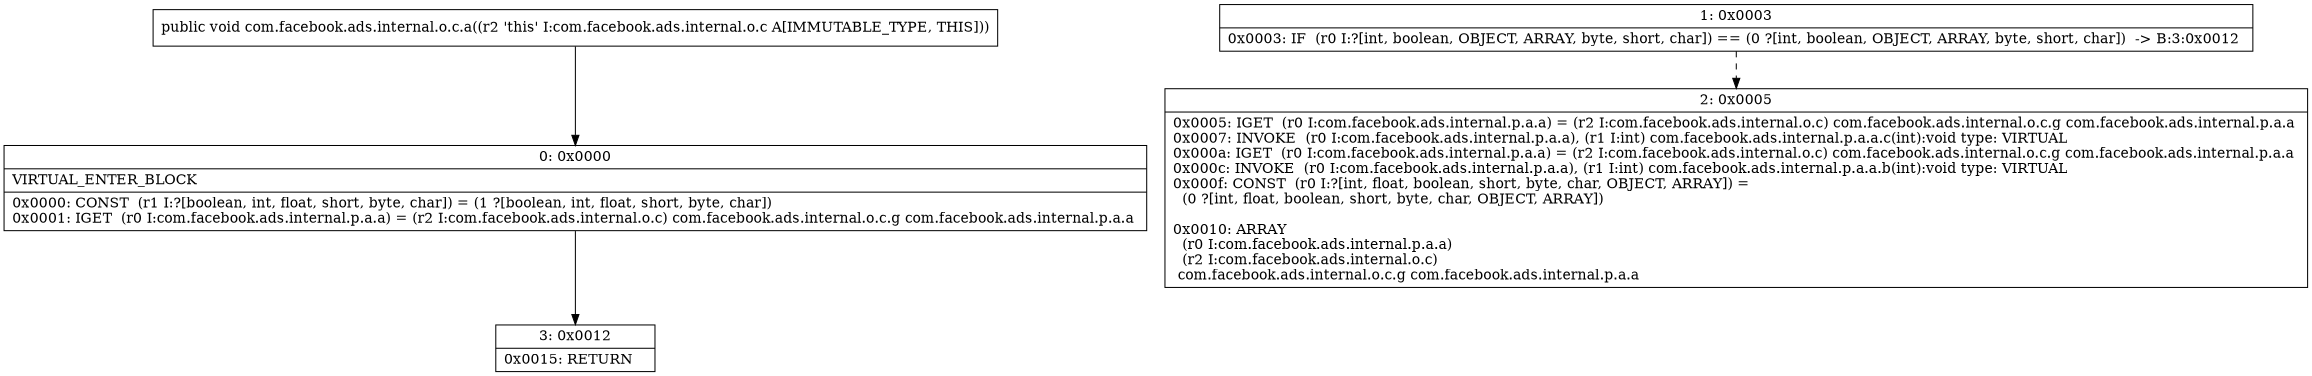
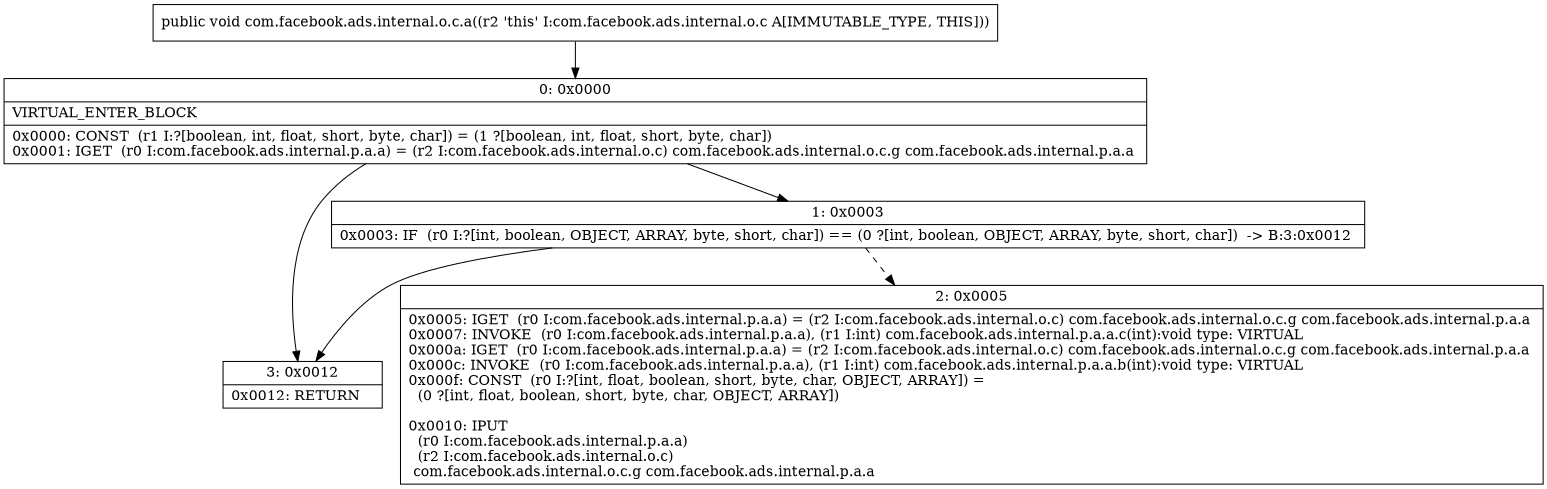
edge "0: 0x0000" -> "1: 0x0003": added
node "2: 0x0005": text "0x0010: ARRAY" -> "0x0010: IPUT"
edge "1: 0x0003" -> "3: 0x0012": added
node "3: 0x0012": text "0x0015: RETURN" -> "0x0012: RETURN"
